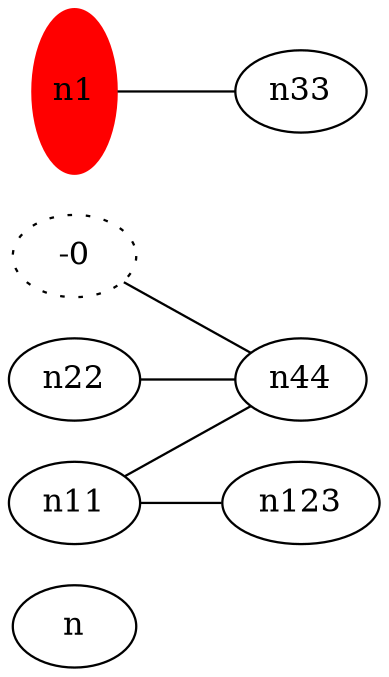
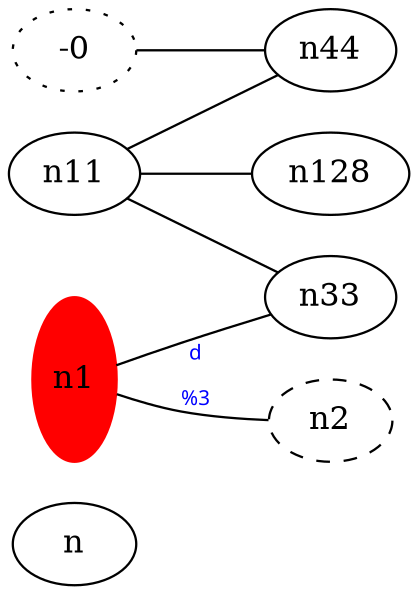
edge "n11" -- "n33": added
node "n22": removed
node "n2": added
node "n123": label "n123" -> "n128"
